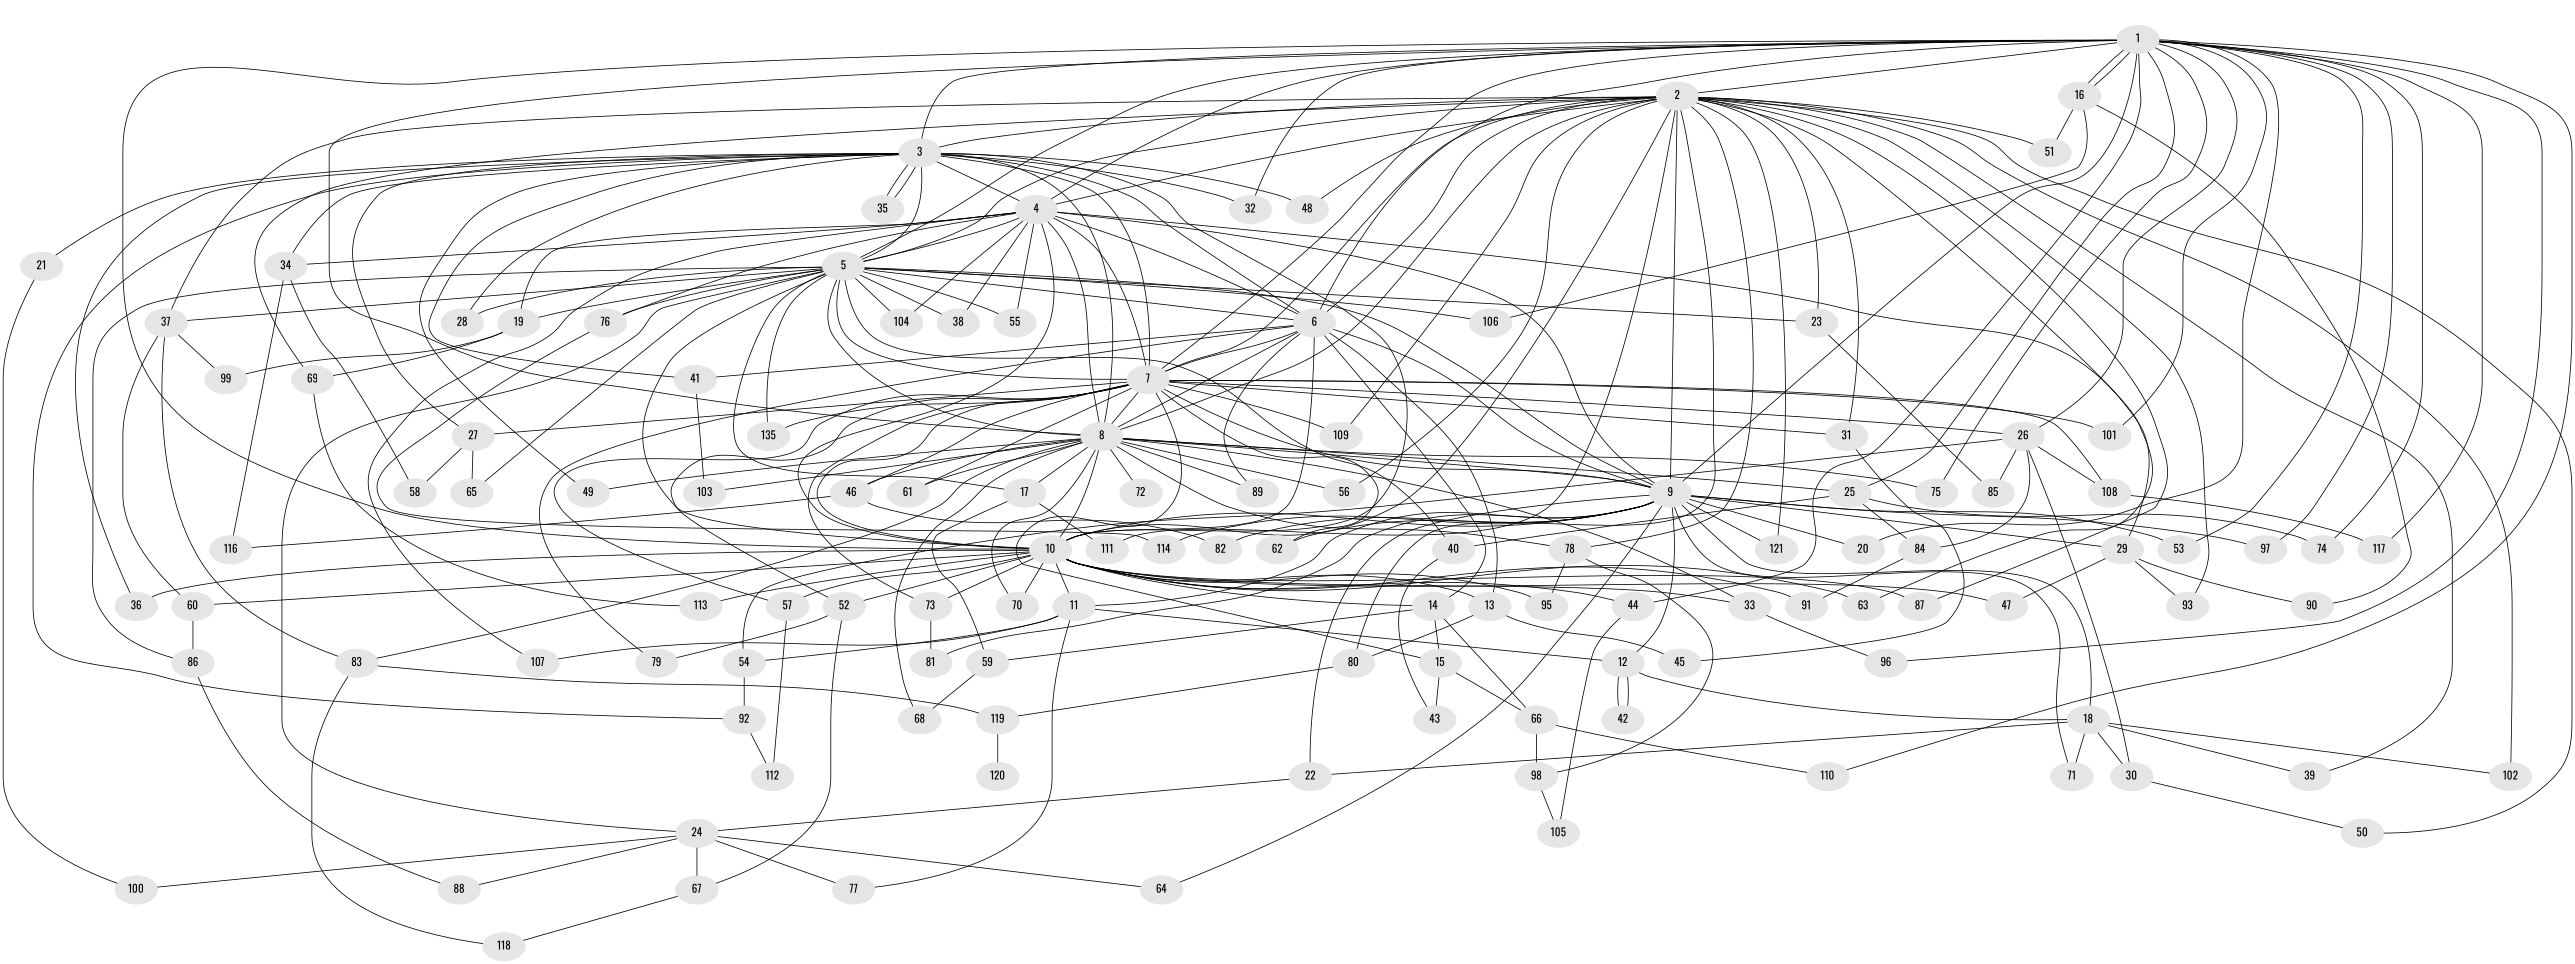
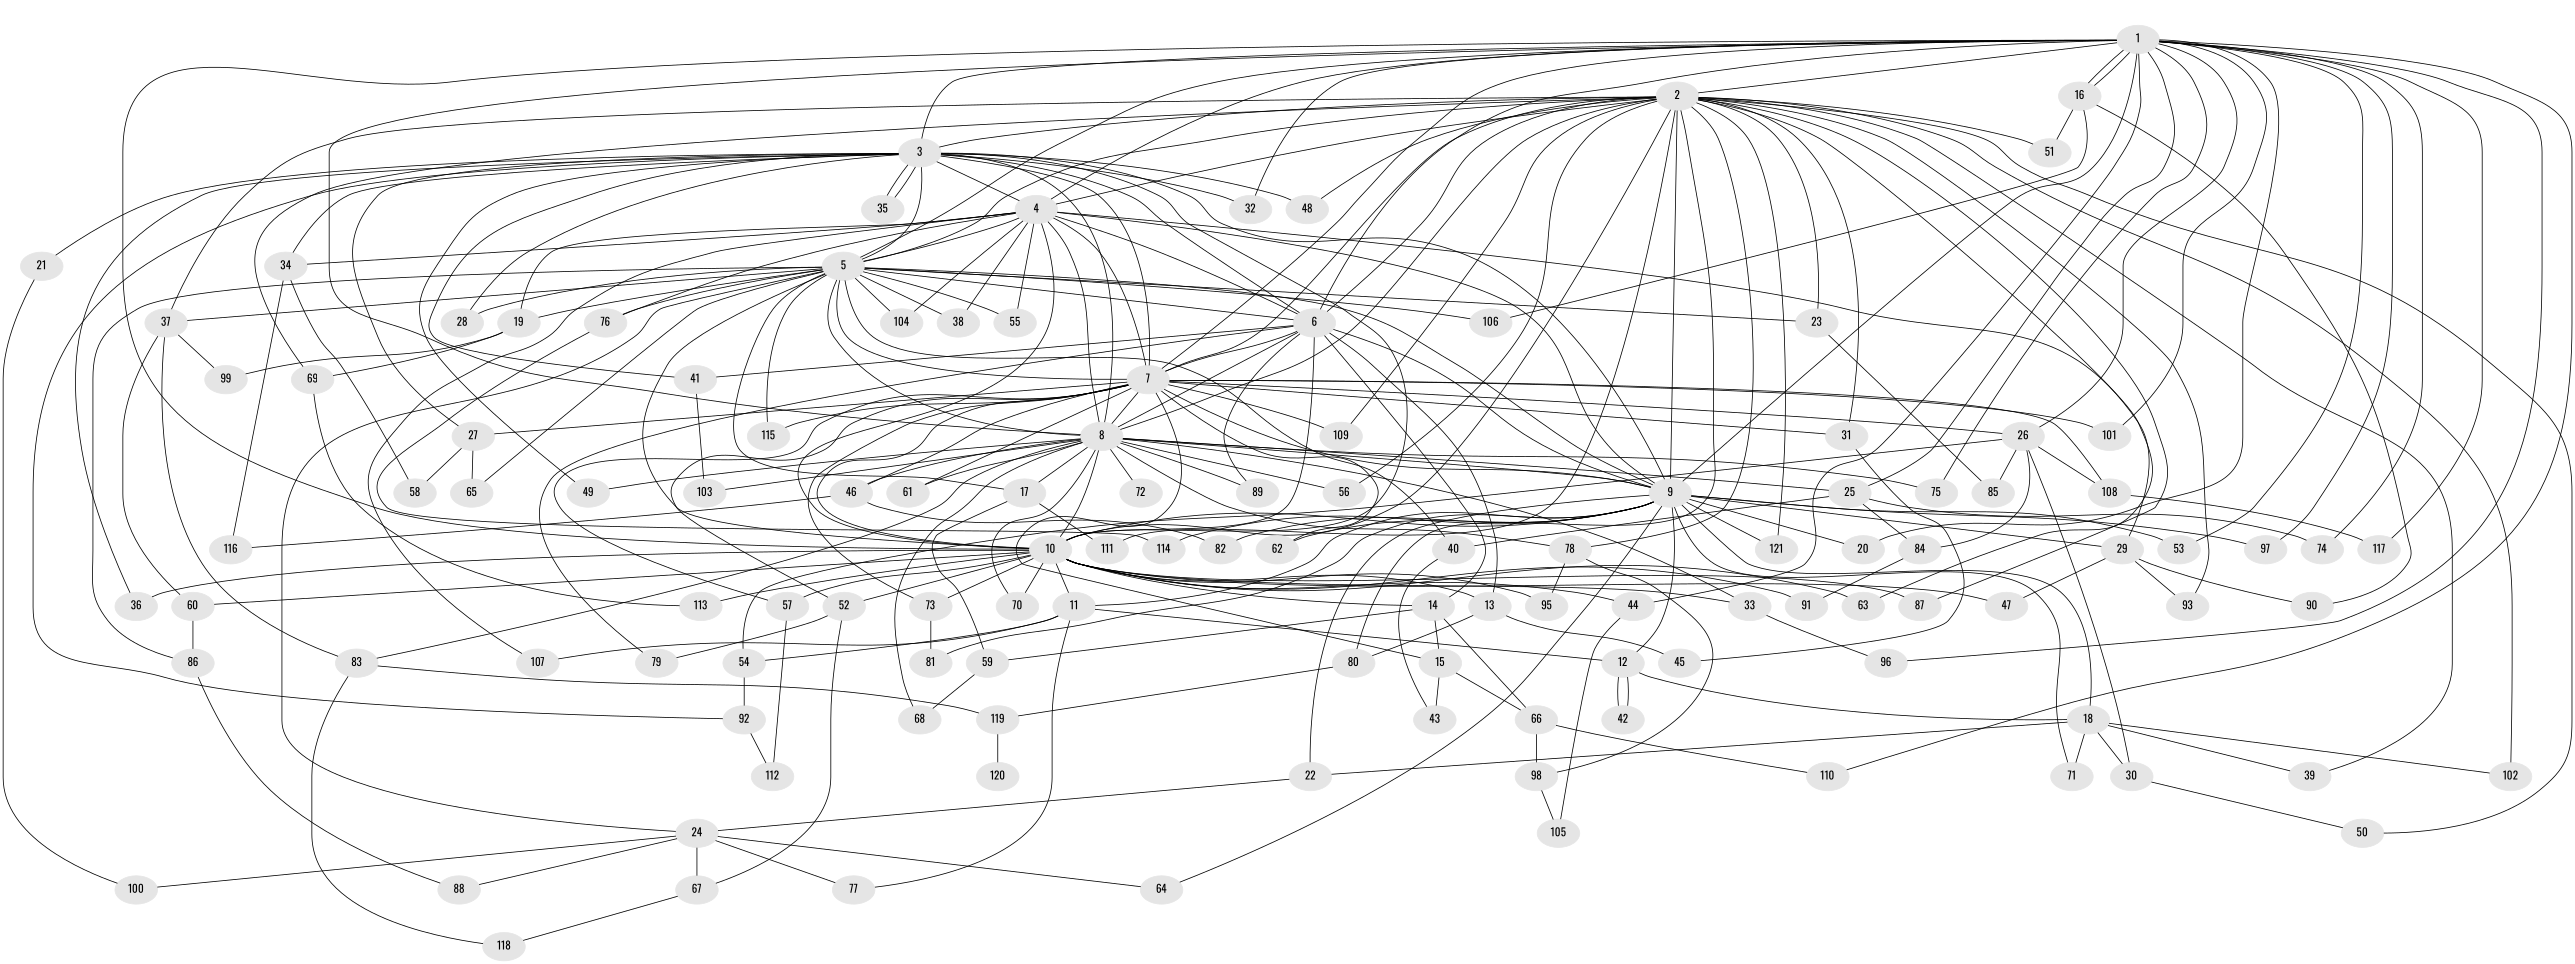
edge "3" -- "9": added
node "135": label "135" -> "115"
